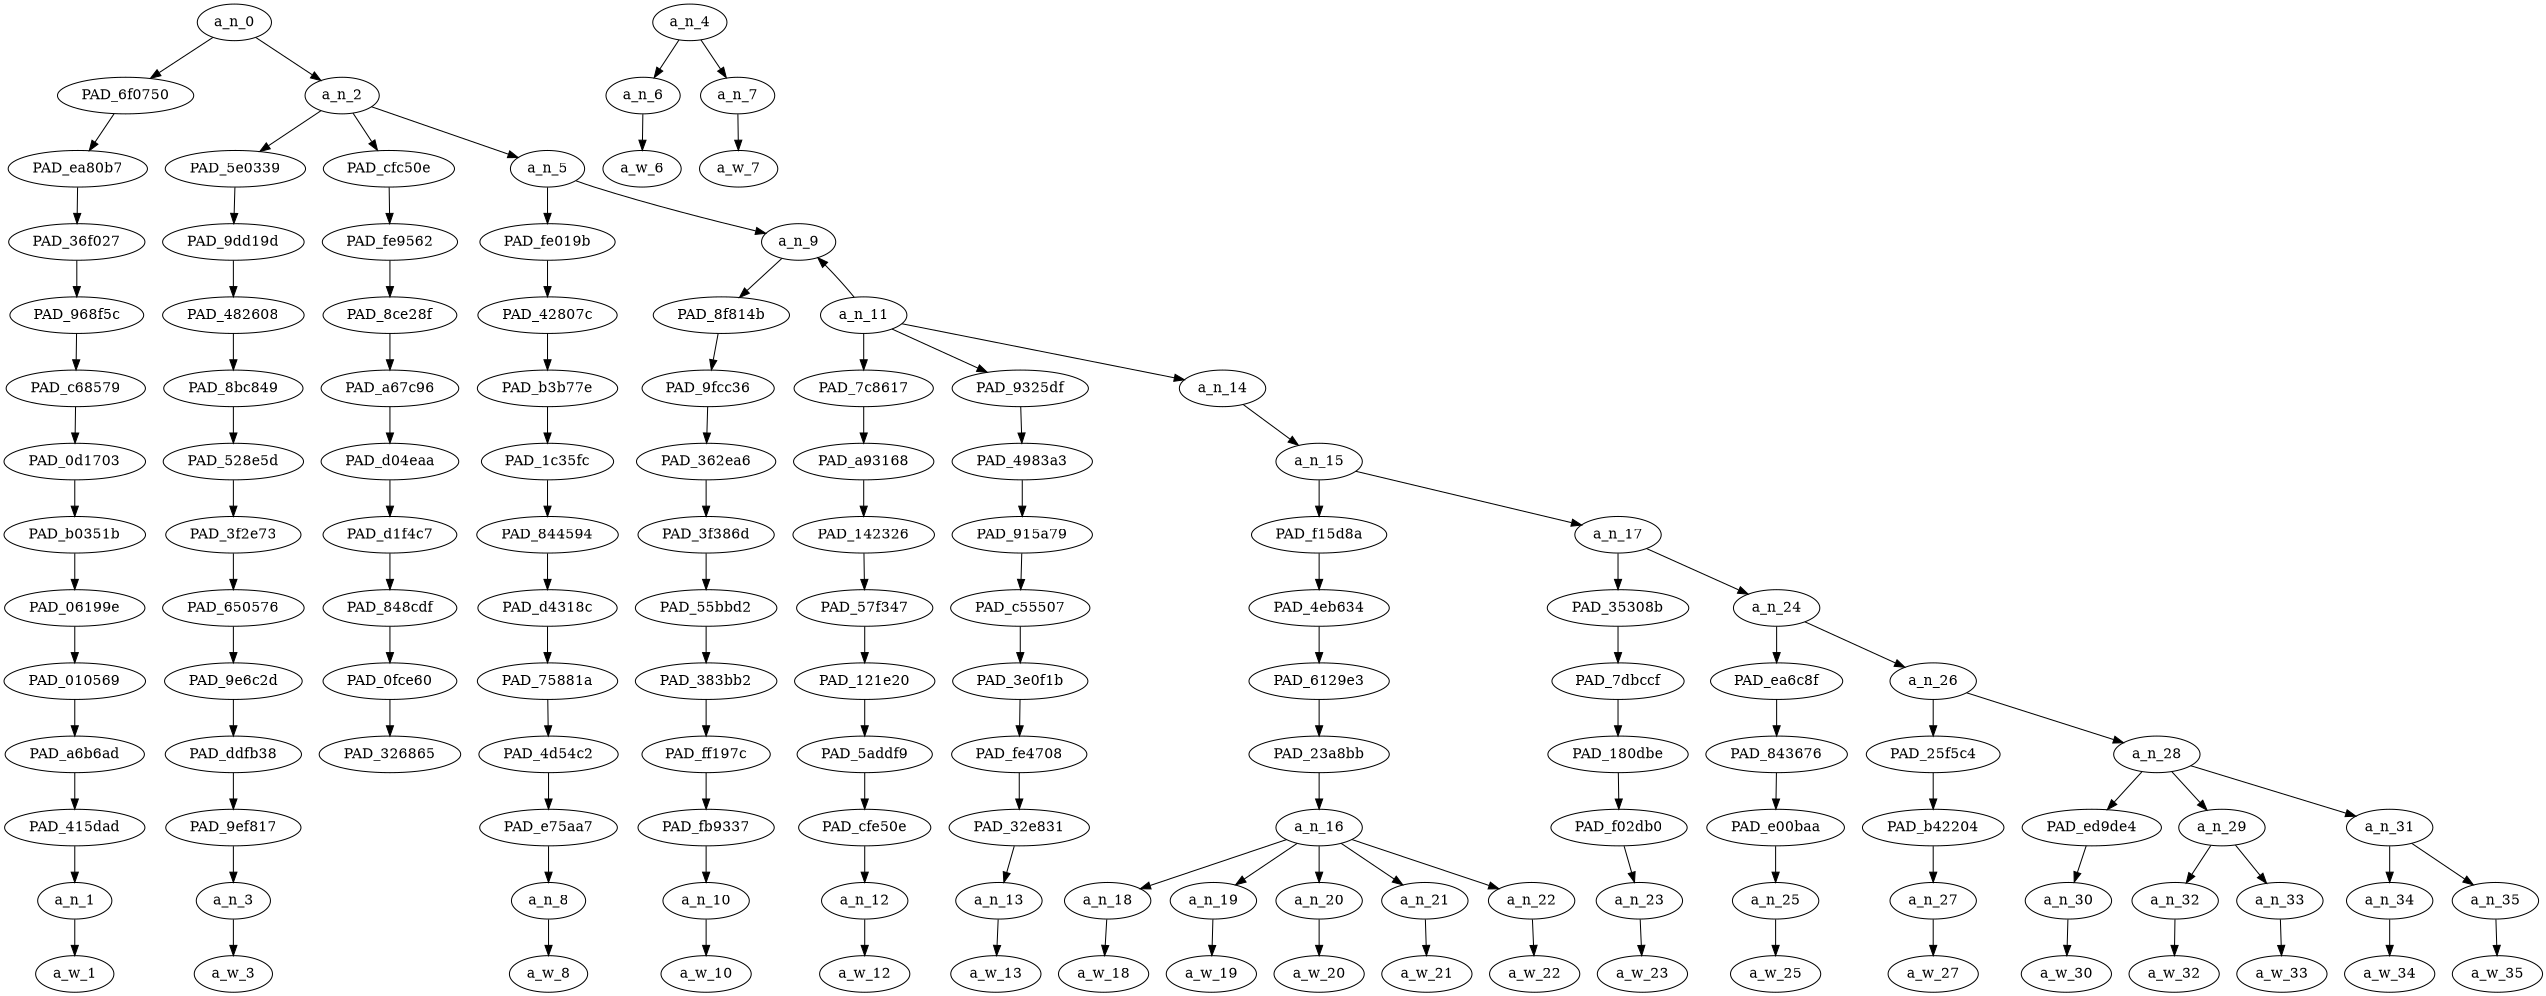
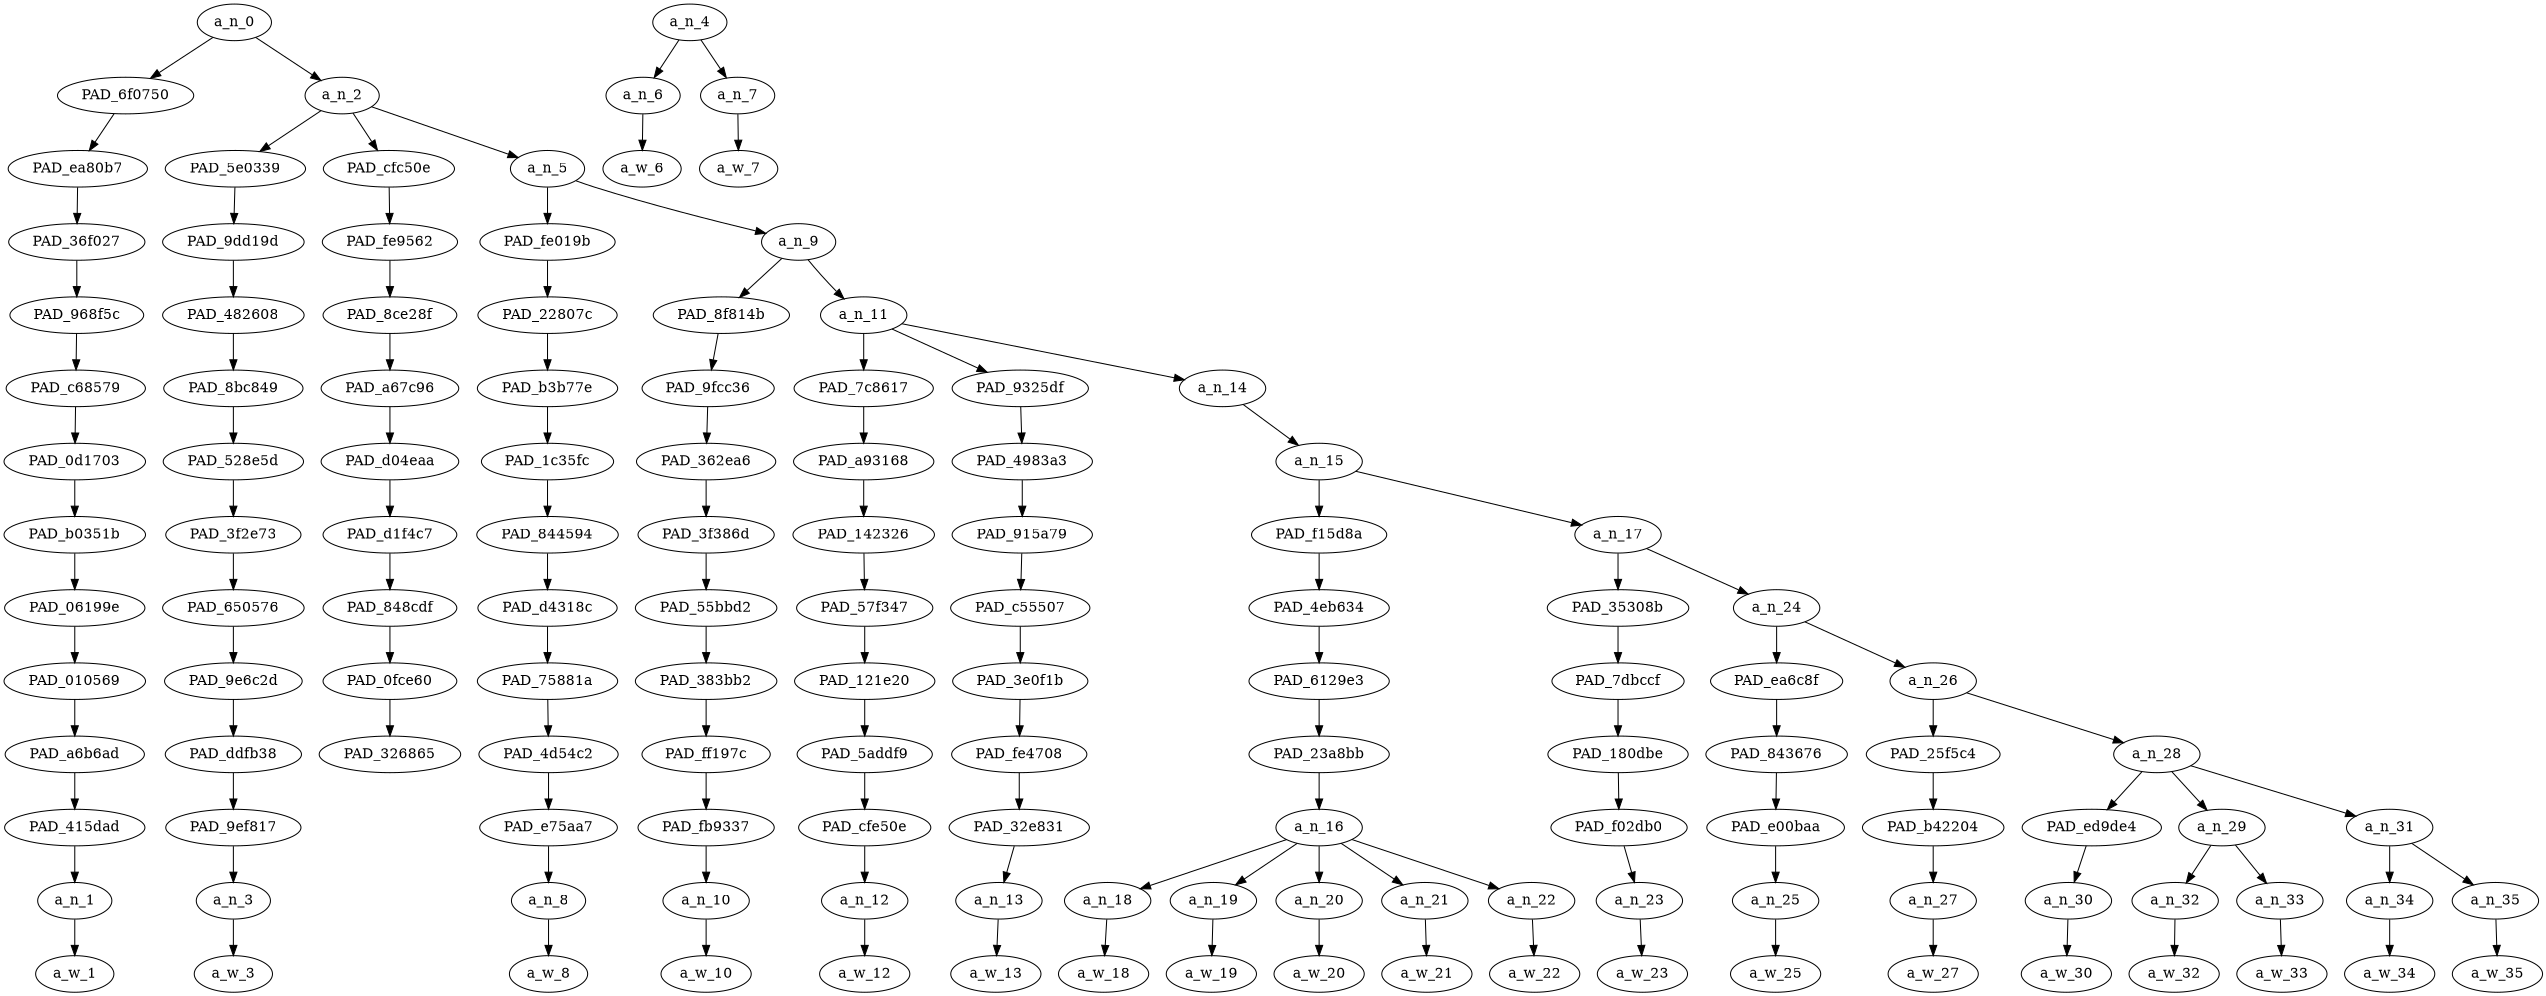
edge "a_n_11" -> "a_n_9": reversed
node "PAD_42807c": label "PAD_42807c" -> "PAD_22807c"
